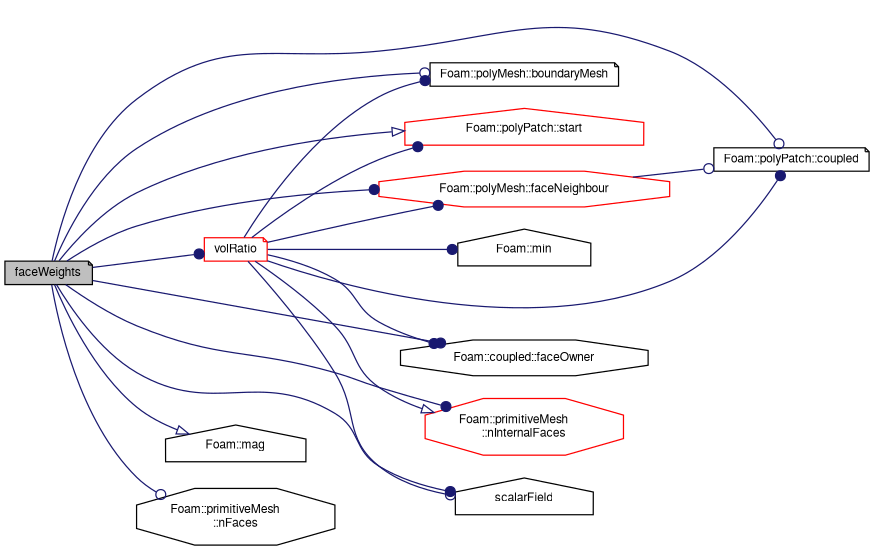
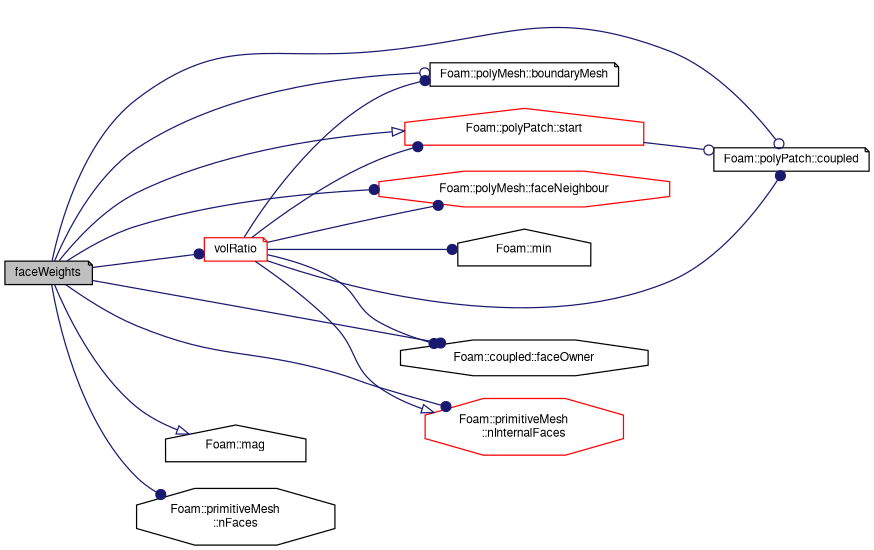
edge "Foam::polyMesh::faceNeighbour" -> "Foam::polyPatch::coupled": now "Foam::polyPatch::start" -> "Foam::polyPatch::coupled"
edge "faceWeights" -> "Foam::primitiveMesh ::nFaces": arrowhead odot -> dot
node "scalarField": removed
